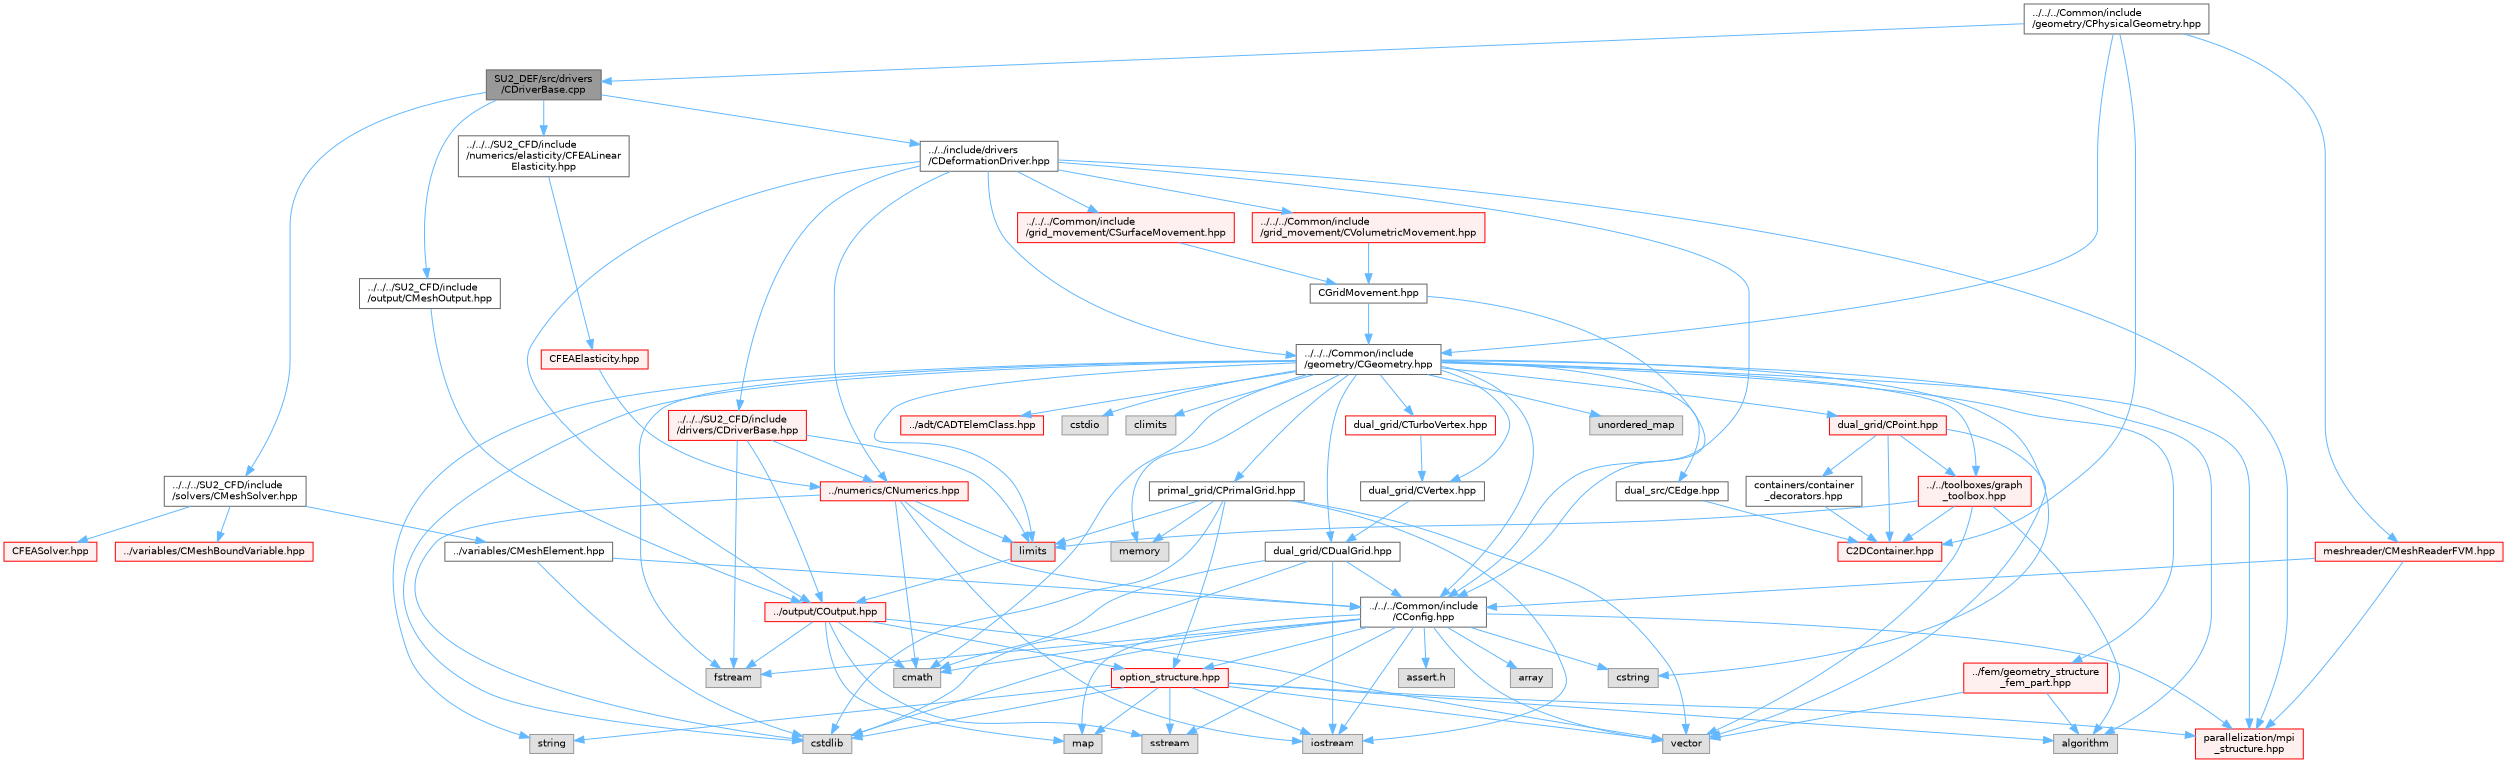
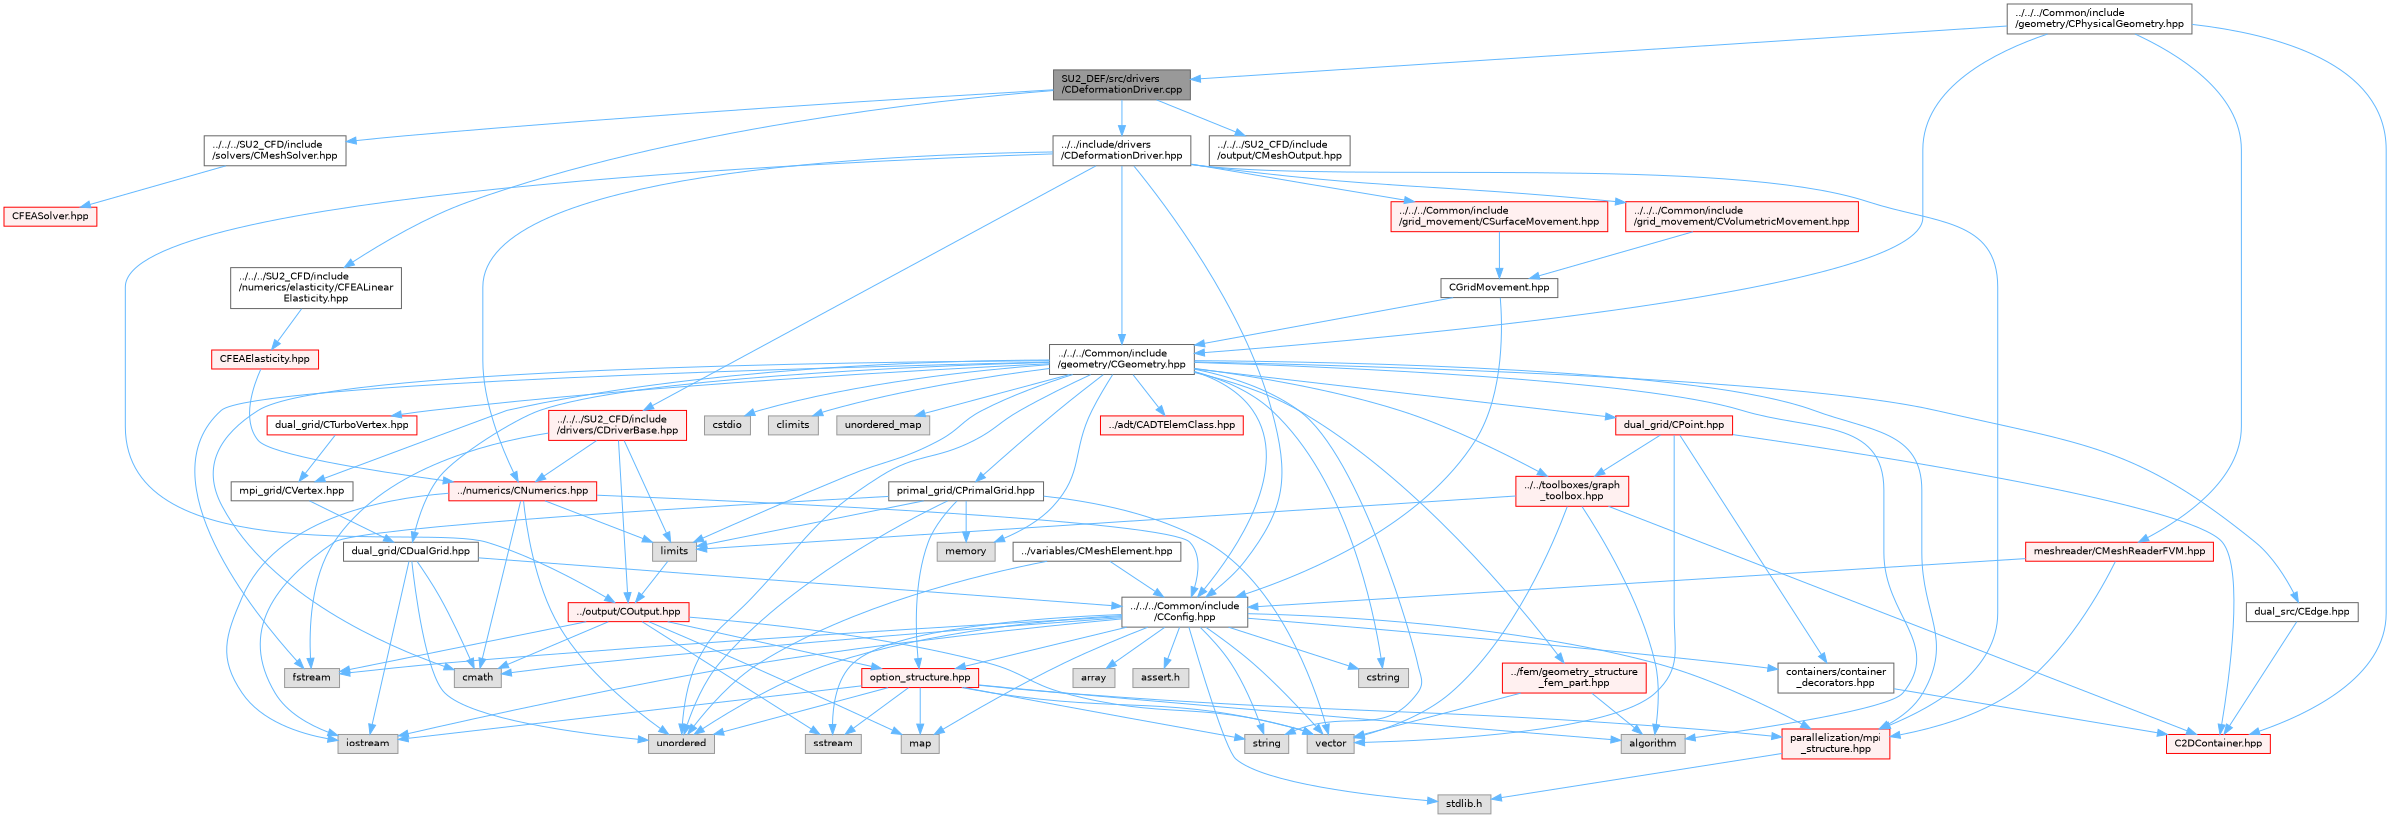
node "SU2_DEF/src/drivers /CDriverBase.cpp": label "SU2_DEF/src/drivers /CDriverBase.cpp" -> "SU2_DEF/src/drivers /CDeformationDriver.cpp"
node "dual_grid/CVertex.hpp": label "dual_grid/CVertex.hpp" -> "mpi_grid/CVertex.hpp"
edge "../../../SU2_CFD/include /output/CMeshOutput.hpp" -> "../output/COutput.hpp": removed
edge "../../../SU2_CFD/include /solvers/CMeshSolver.hpp" -> "../variables/CMeshElement.hpp": removed
node "../variables/CMeshBoundVariable.hpp": removed
node "limits": color red -> grey60
edge "../../../Common/include /CConfig.hpp" -> "containers/container _decorators.hpp": added
edge "../../../Common/include /CConfig.hpp" -> "string": added
node "cstdlib": label "cstdlib" -> "unordered"
node "stdlib.h": added
